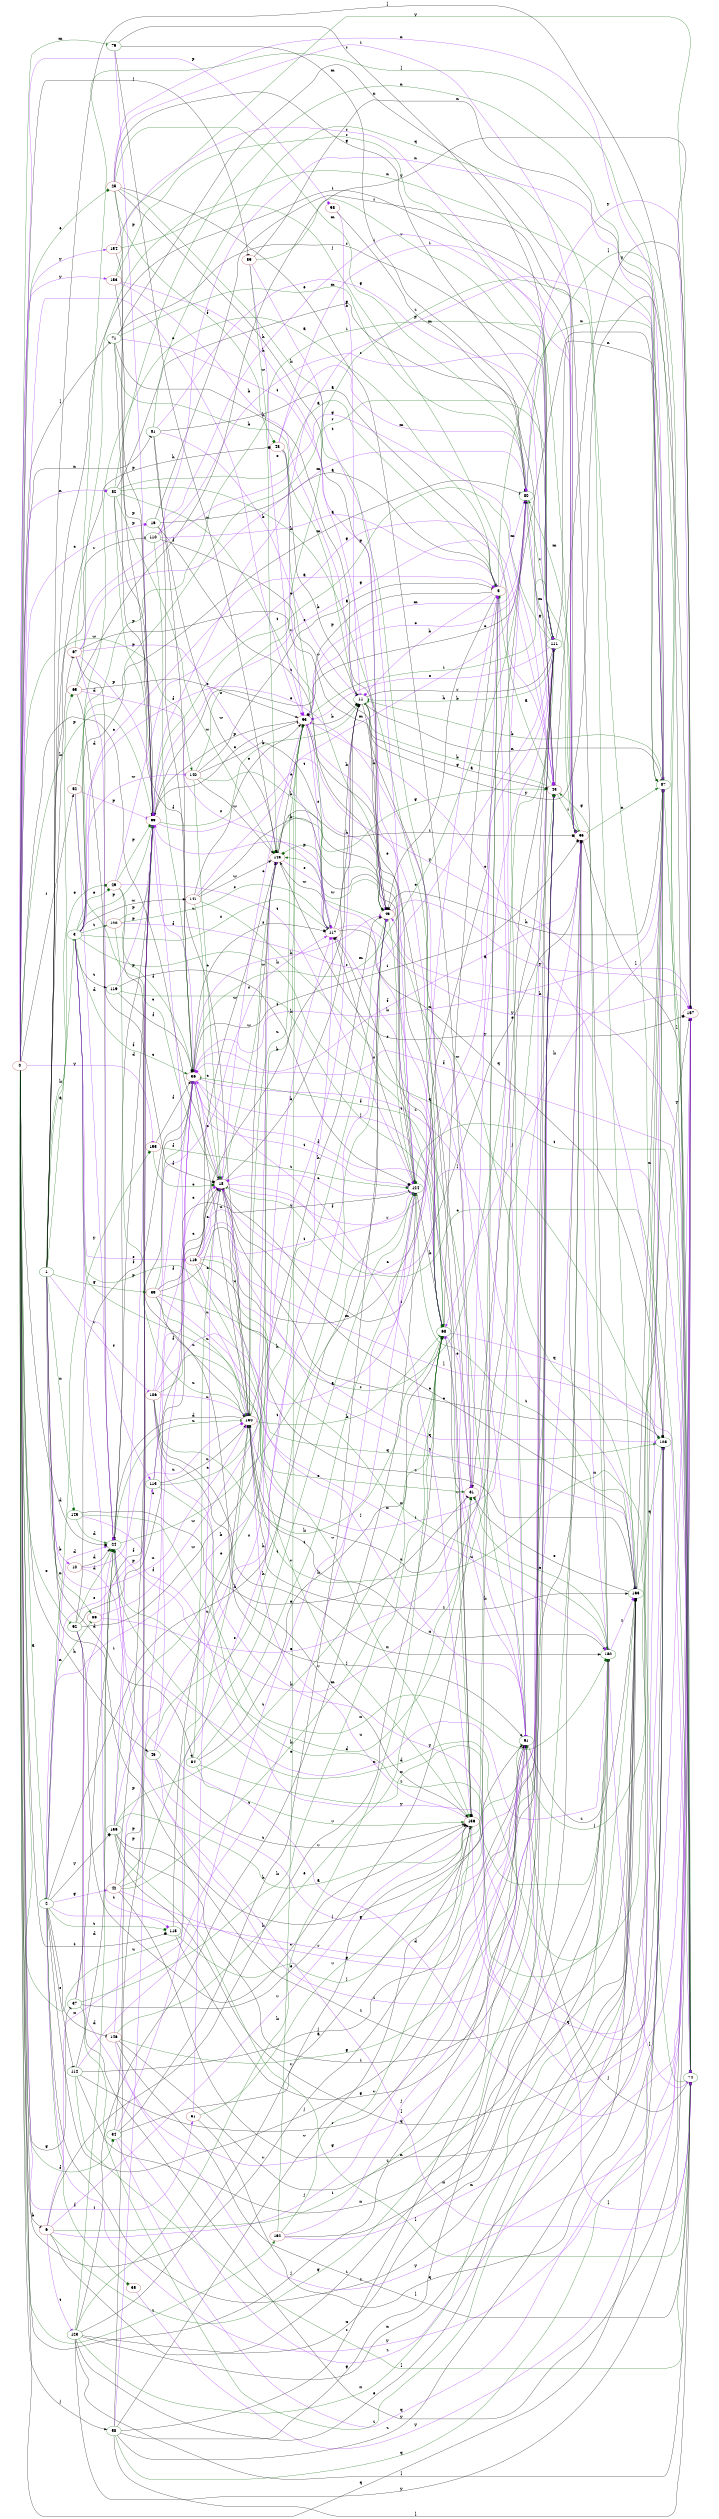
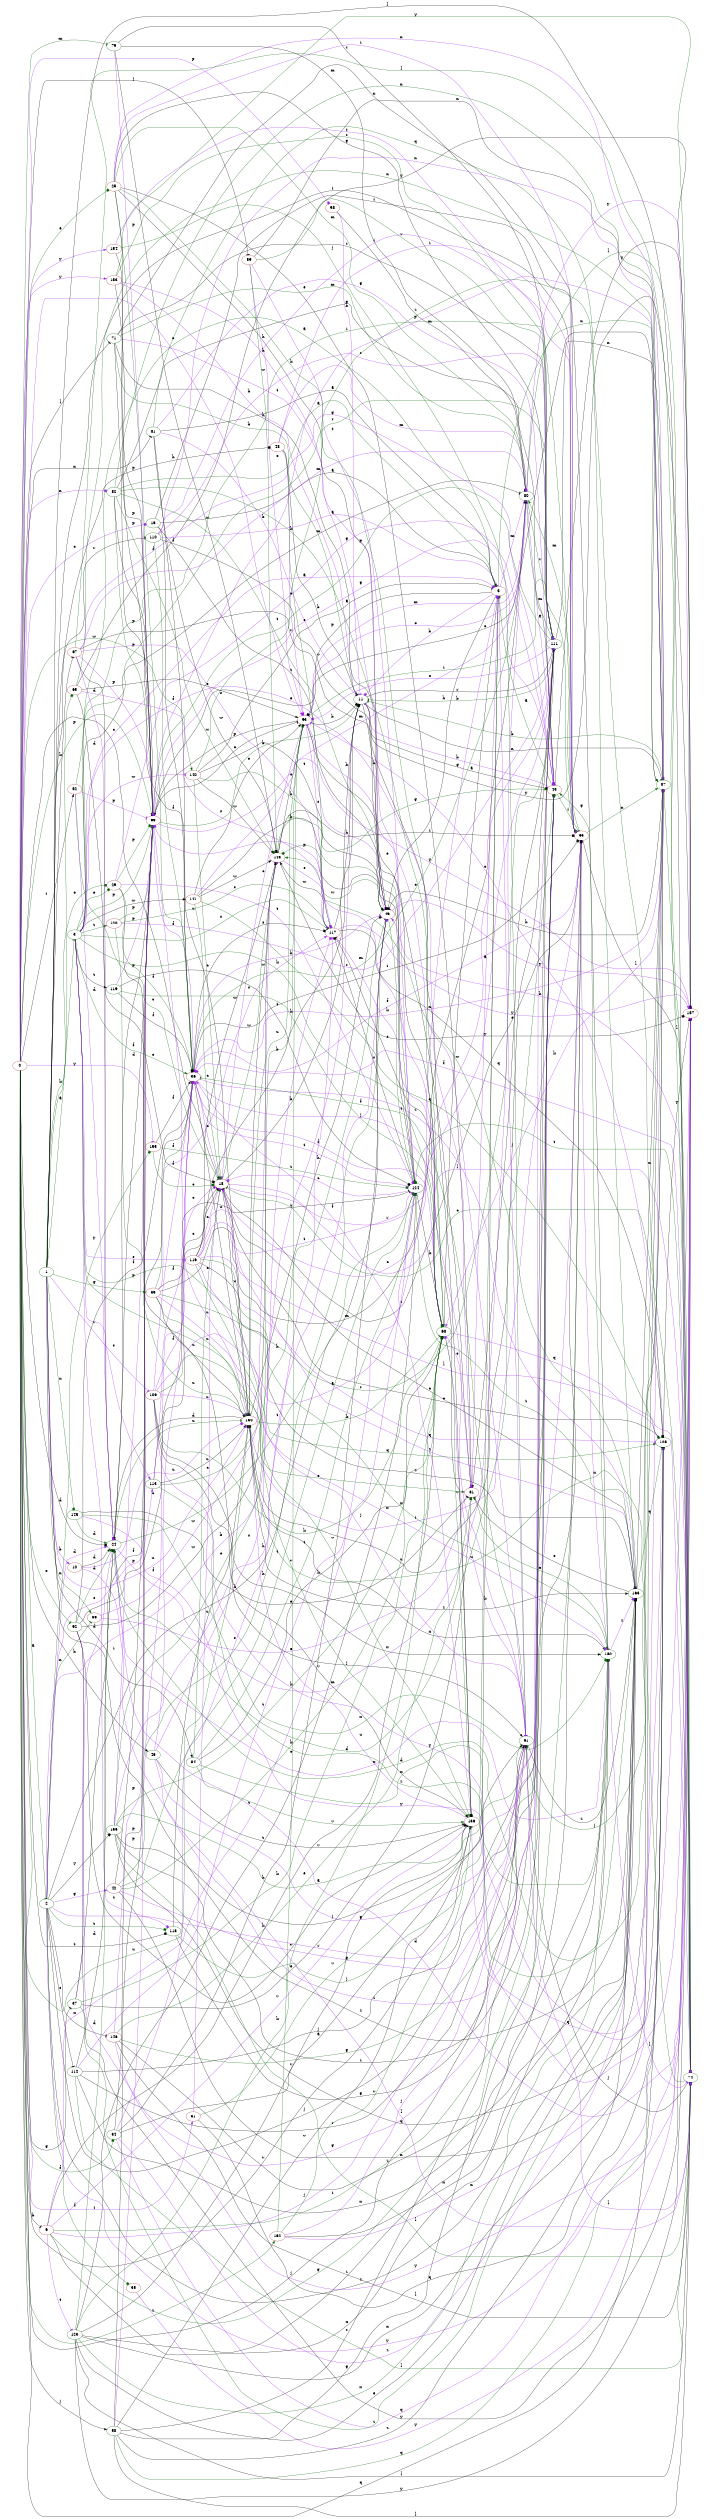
edge "25" -> "48": now "25" -> "36"
edge "43" -> "11": color darkgreen -> purple
